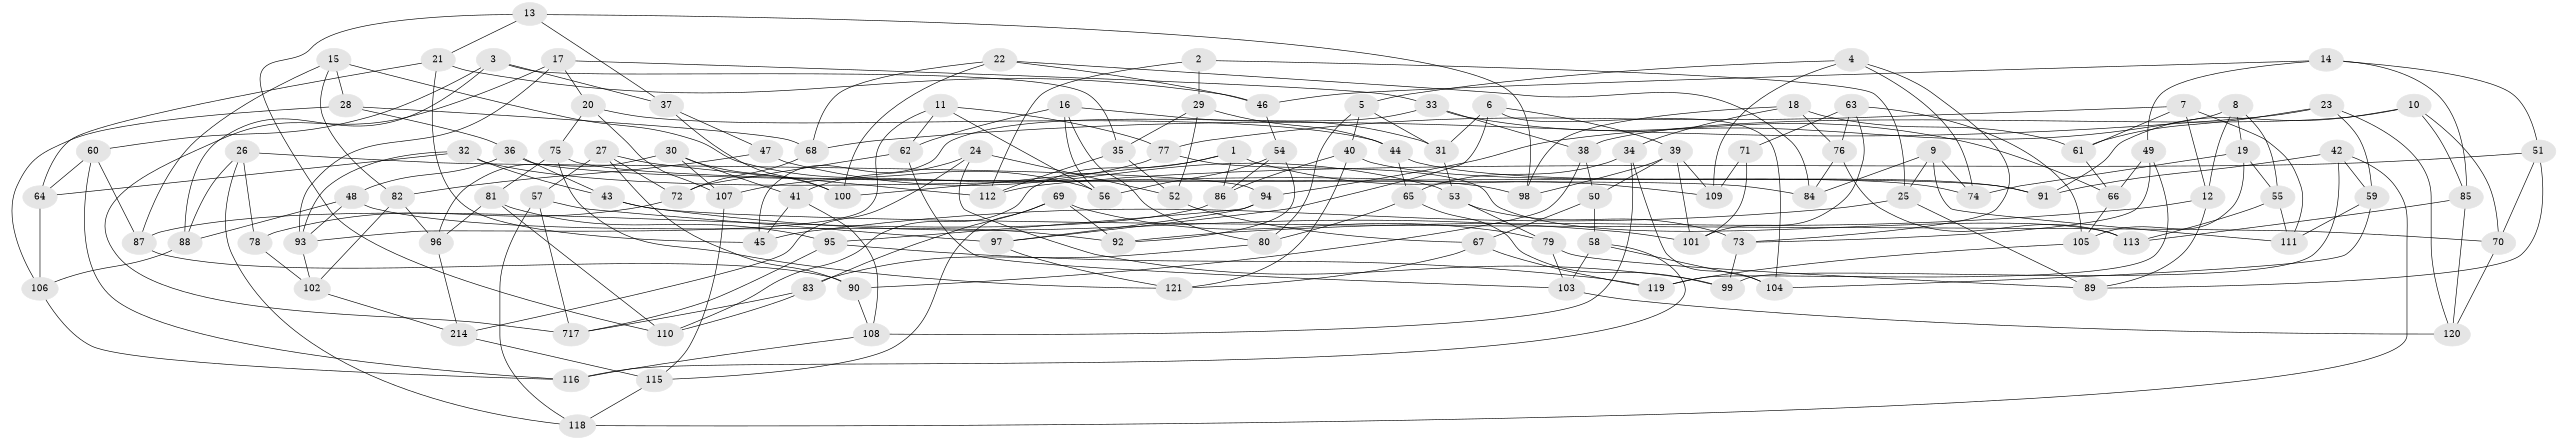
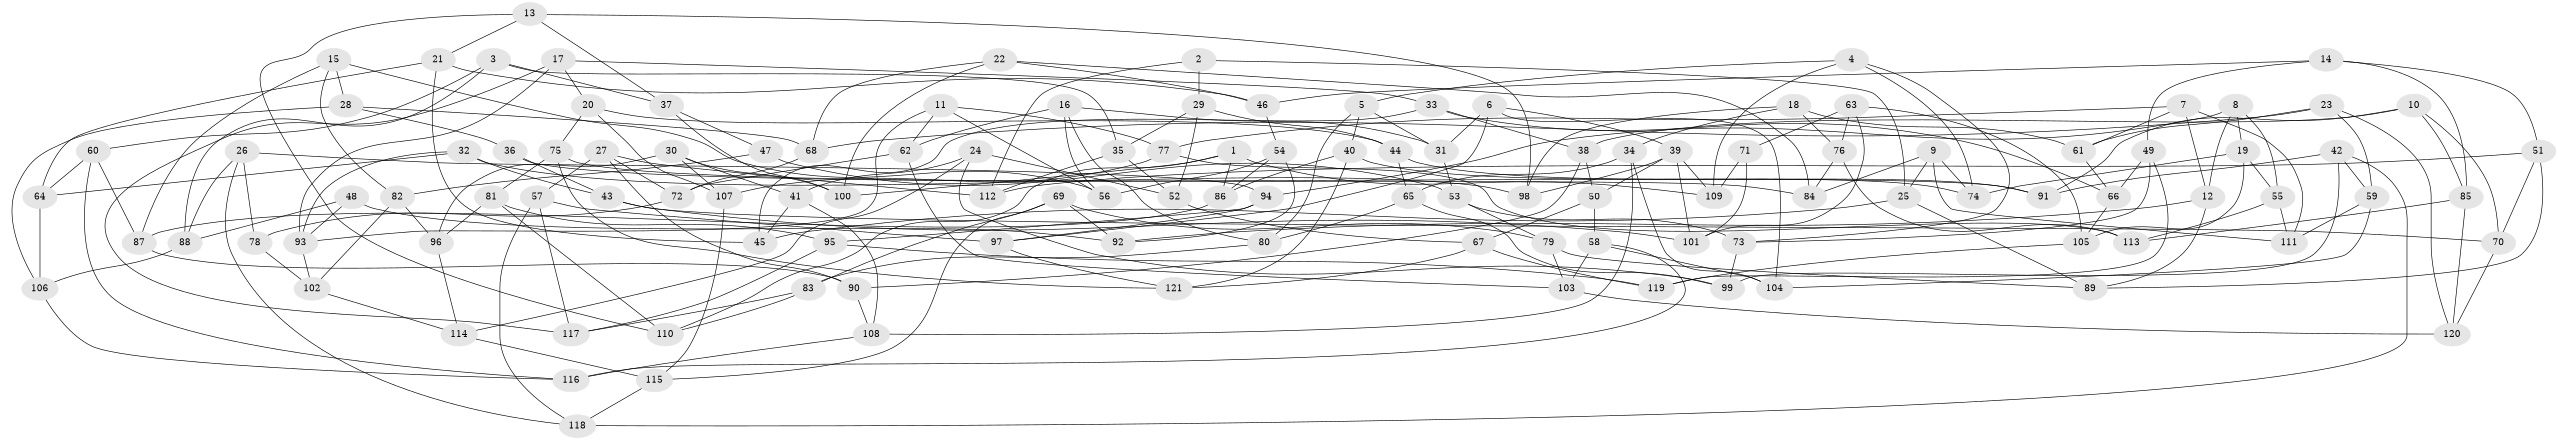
edge "36" -- "48": removed
node "214": label "214" -> "114"
node "717": label "717" -> "117"
